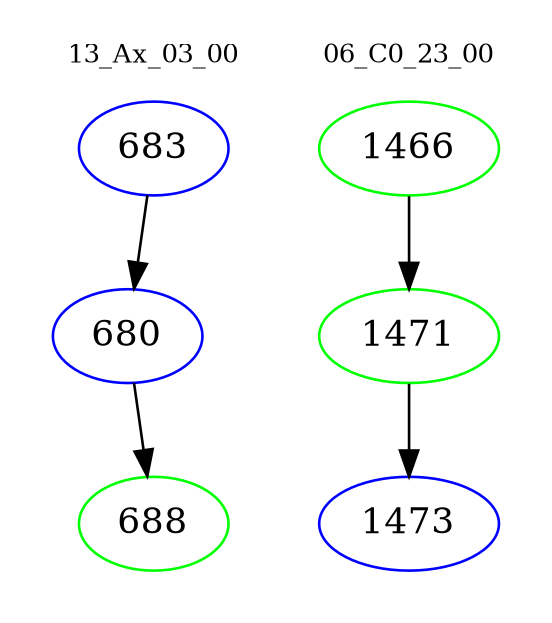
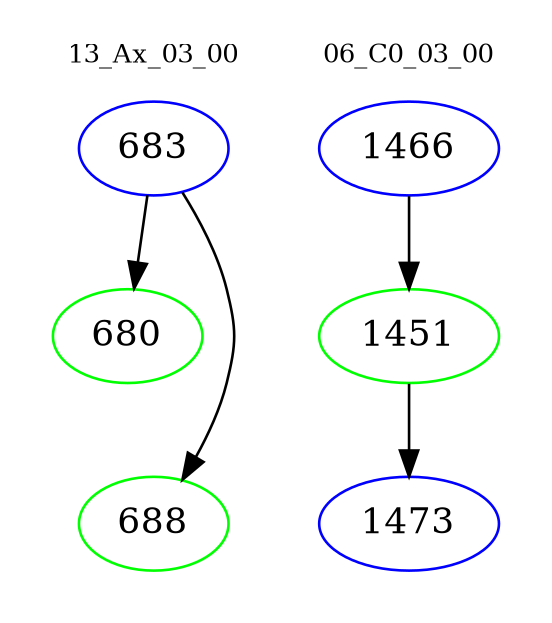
cluster "06_C0_23_00": label "06_C0_23_00" -> "06_C0_03_00"
node "1466": color green -> blue
node "680": color blue -> green
node "1471": label "1471" -> "1451"
edge "680" -> "688": now "683" -> "688"
